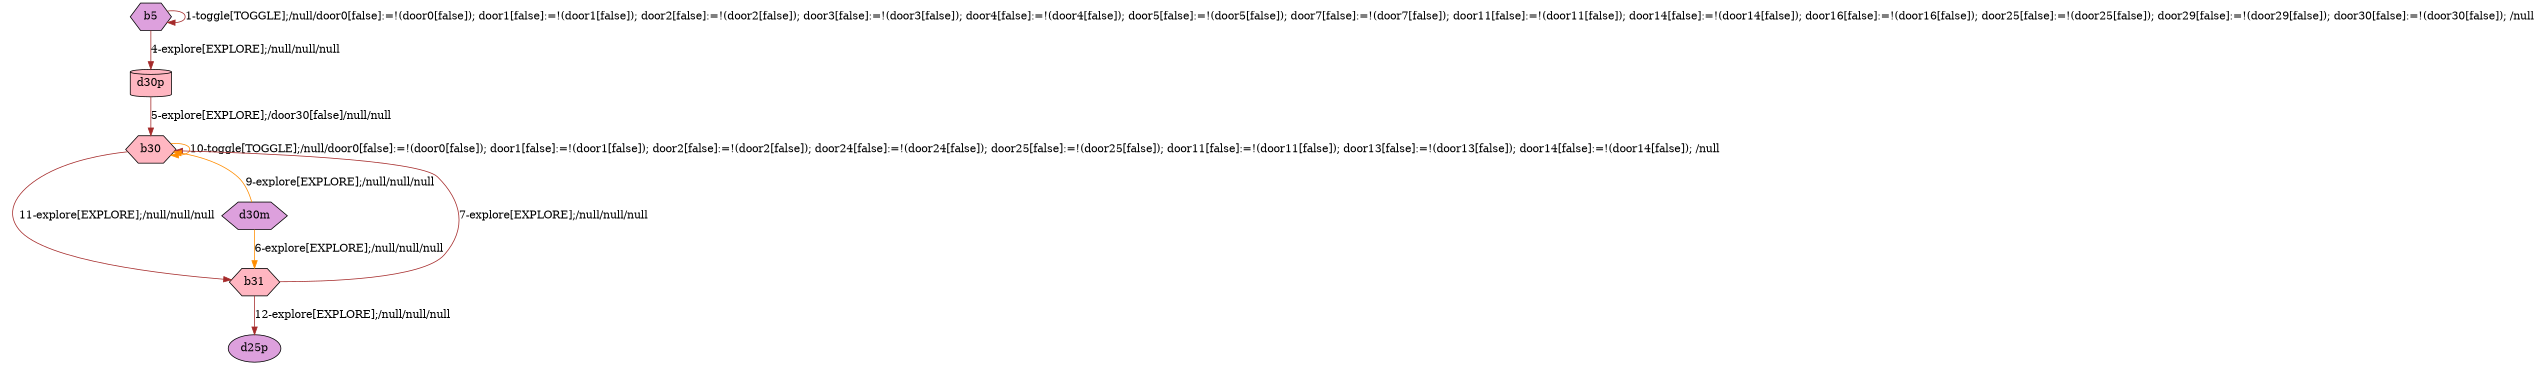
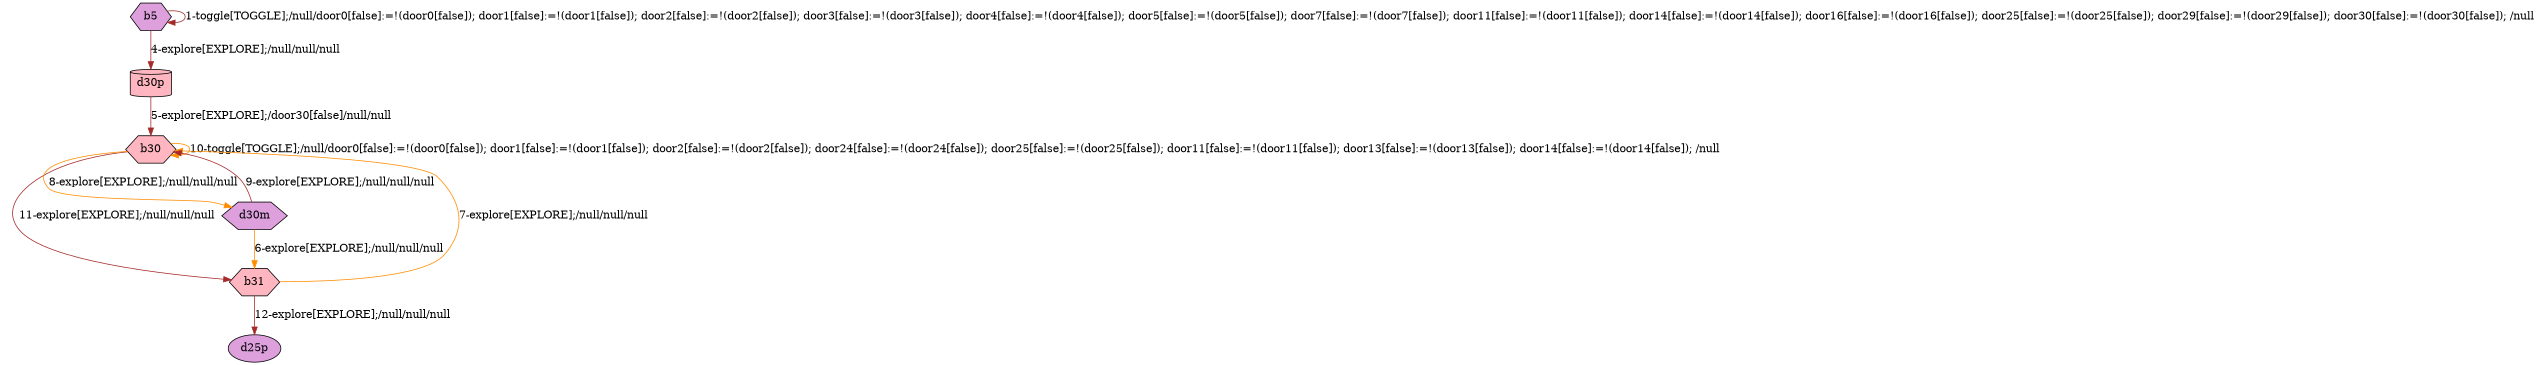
edge "d30m" -> "b30": color darkorange -> brown
edge "b31" -> "b30": color brown -> darkorange
edge "b30" -> "d30m": added, label "8-explore[EXPLORE];/null/null/null"
